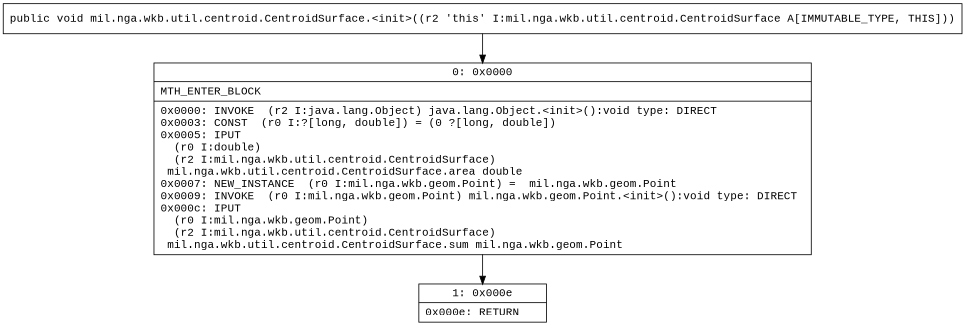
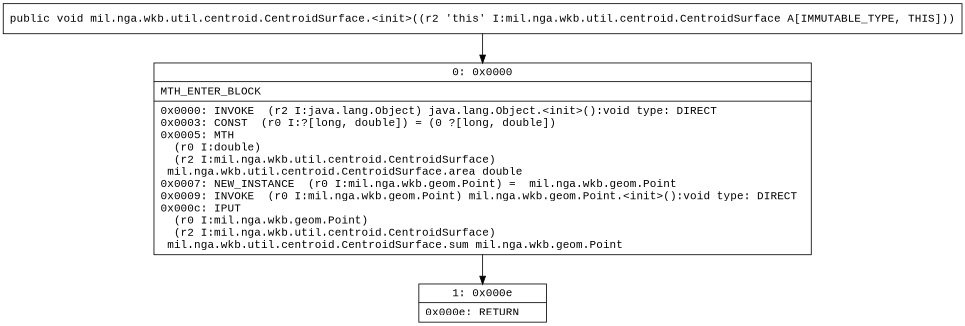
node "0: 0x0000": text "0x0005: IPUT" -> "0x0005: MTH"
